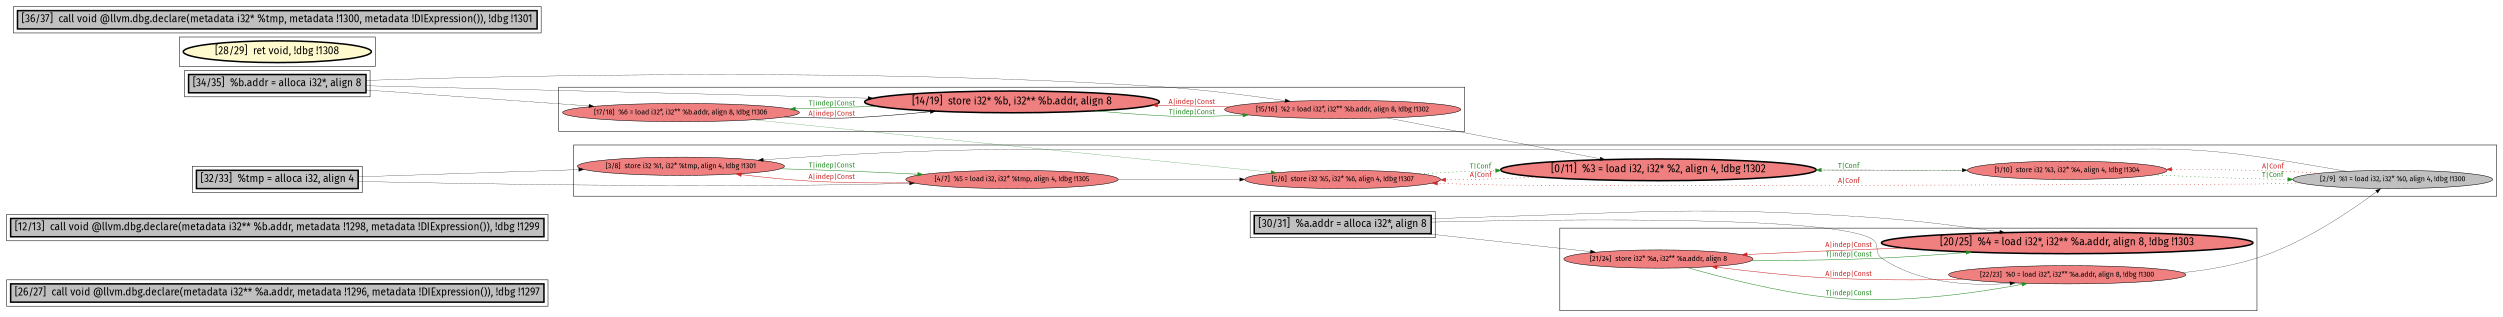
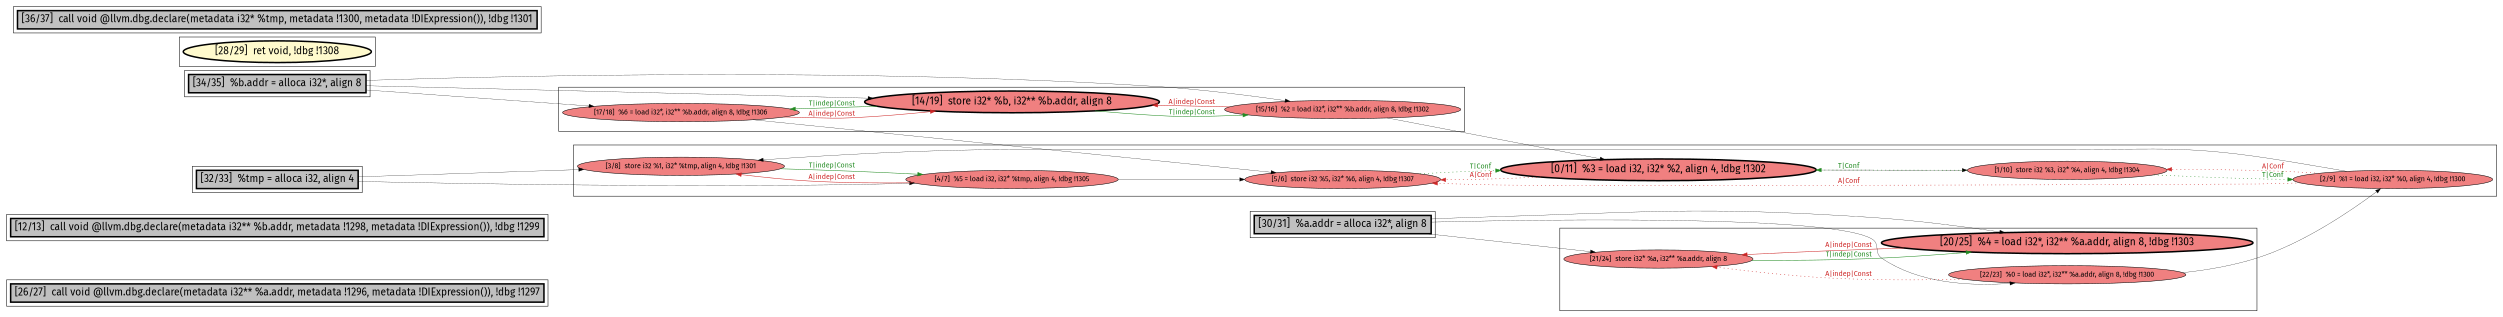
edge "[17/18]  %6 = load i32*, i32** %b.addr, align 8, !dbg !1306" -> "[14/19]  store i32* %b, i32** %b.addr, align 8": color black -> firebrick3
edge "[17/18]  %6 = load i32*, i32** %b.addr, align 8, !dbg !1306" -> "[5/6]  store i32 %5, i32* %6, align 4, !dbg !1307": color forestgreen -> black
node "[2/9]  %1 = load i32, i32* %0, align 4, !dbg !1300": fillcolor grey -> lightcoral
edge "[22/23]  %0 = load i32*, i32** %a.addr, align 8, !dbg !1300" -> "[21/24]  store i32* %a, i32** %a.addr, align 8": style solid -> dotted
edge "[21/24]  store i32* %a, i32** %a.addr, align 8" -> "[22/23]  %0 = load i32*, i32** %a.addr, align 8, !dbg !1300": removed, label "T|indep|Const"
